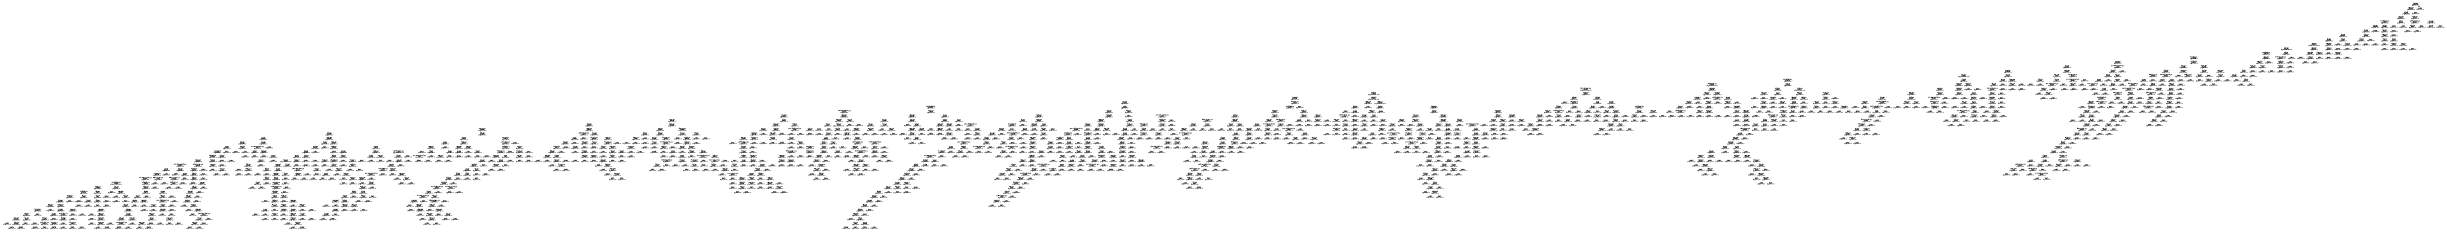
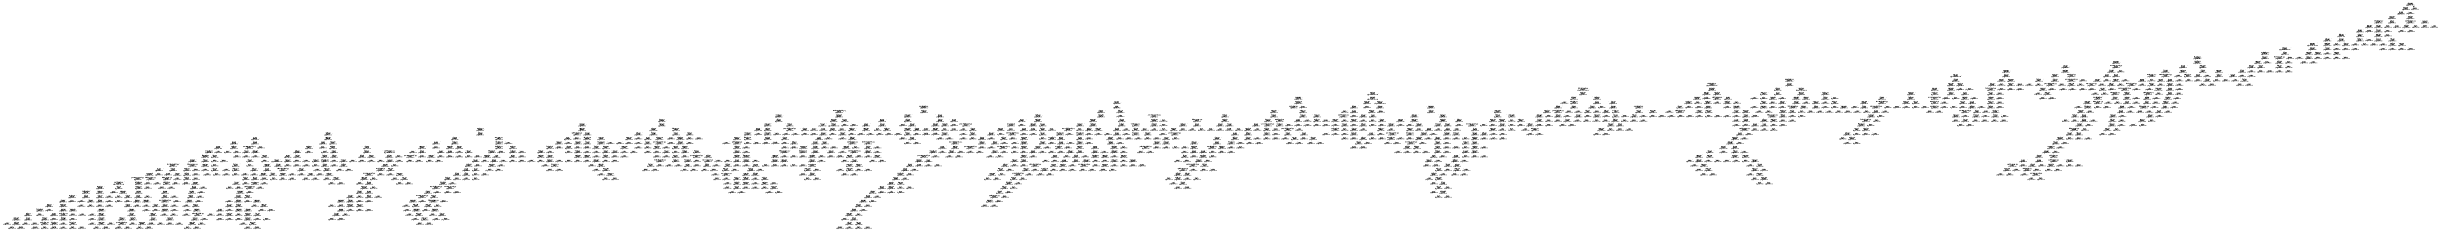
node "gini = 0.5 samples = 2 value = [1, 0, 0 ... 0, 0, 0]": removed
node "gini = 0.815 samples = 9 value = [0, 0, 0 ... 0, 0, 0]": added
